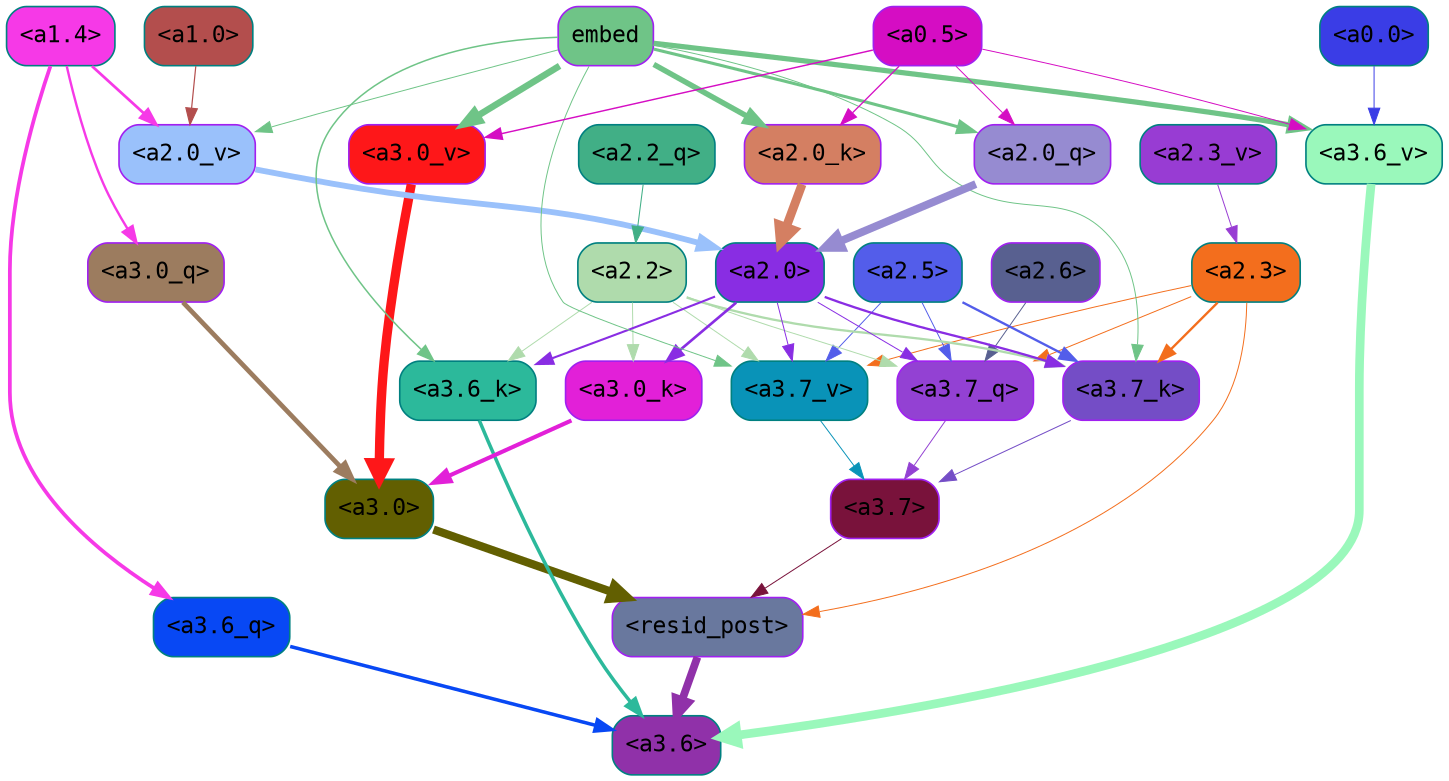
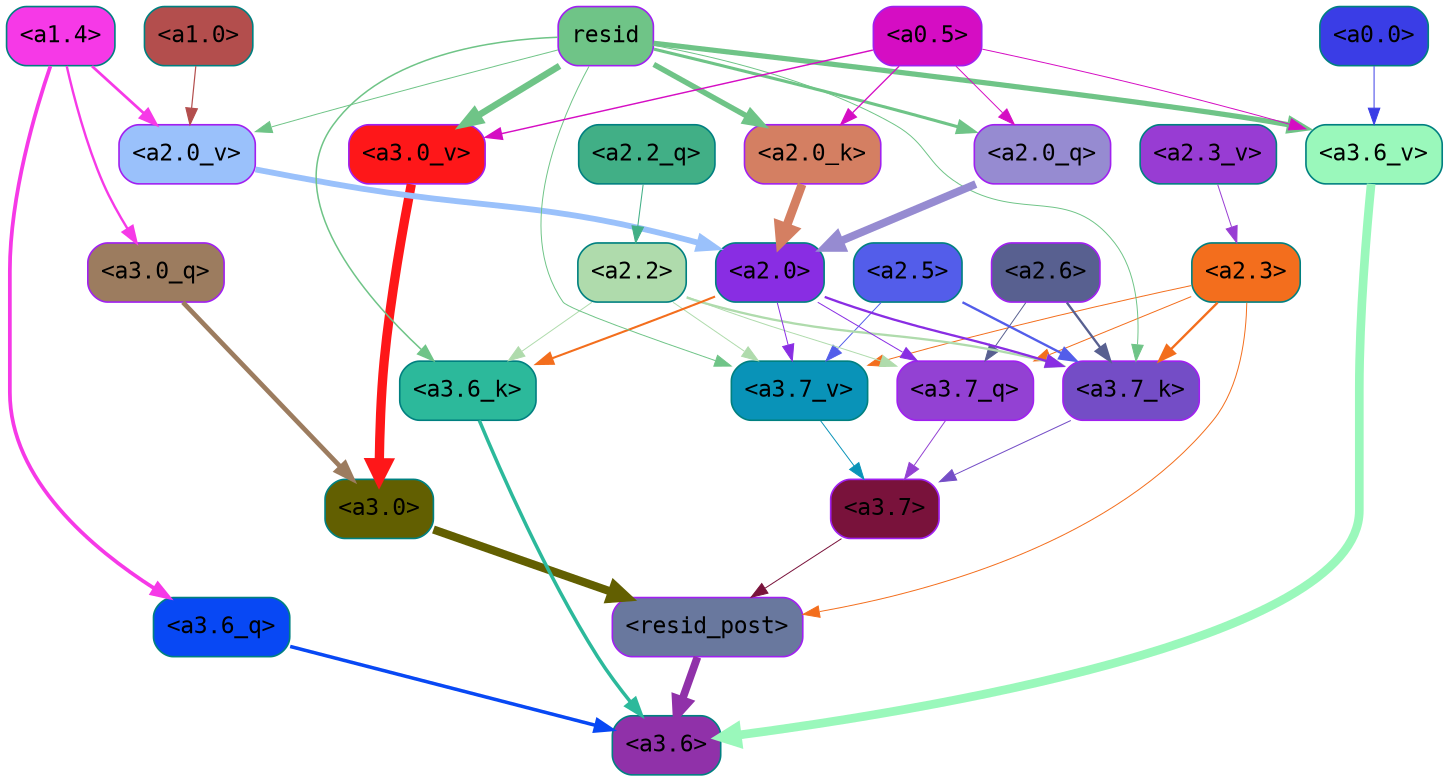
node "embed": label "embed" -> "resid"
edge "<a2.5>" -> "<a3.7_q>": removed
edge "<a2.0>" -> "<a3.6_k>": color #892de3 -> #f36e1d
edge "<a2.6>" -> "<a3.7_k>": added
node "<a3.0_k>": removed
